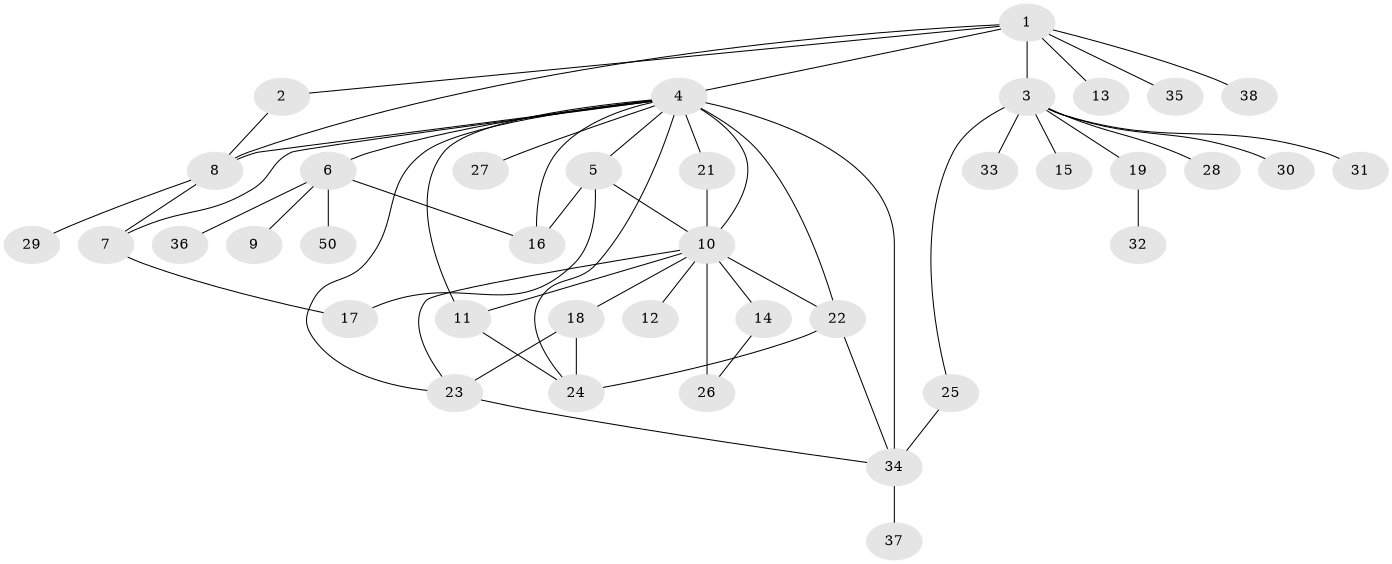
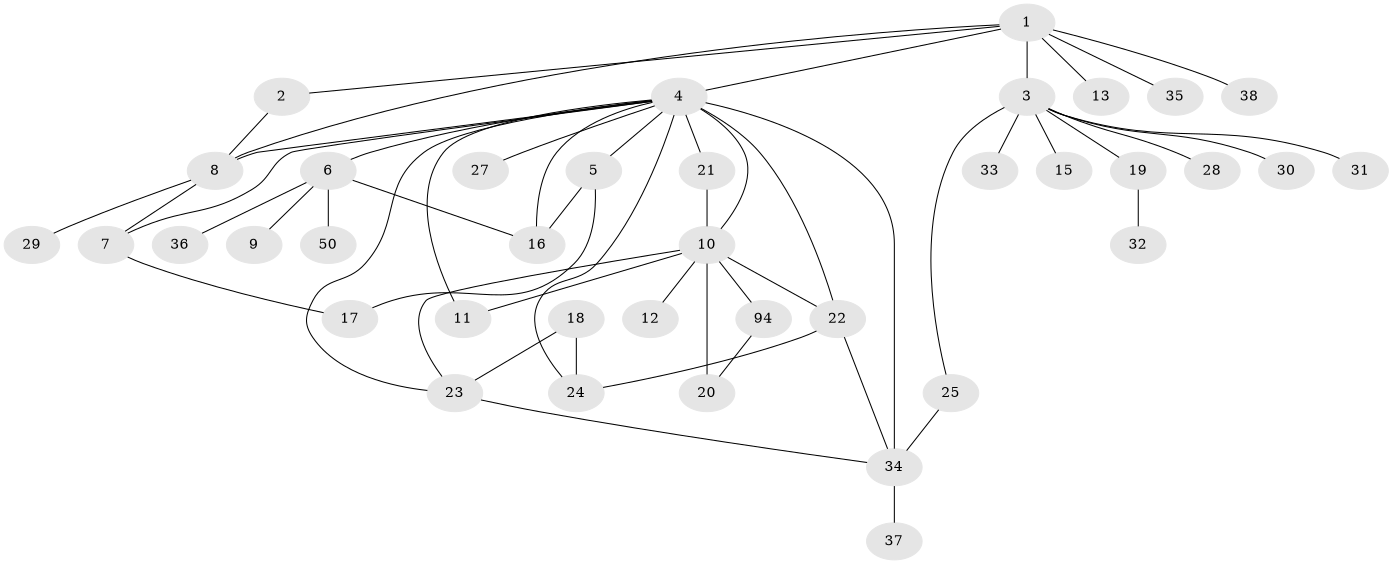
edge "5" -- "10": removed
edge "10" -- "18": removed
node "14": label "14" -> "94"
edge "11" -- "24": removed
node "26": label "26" -> "20"
